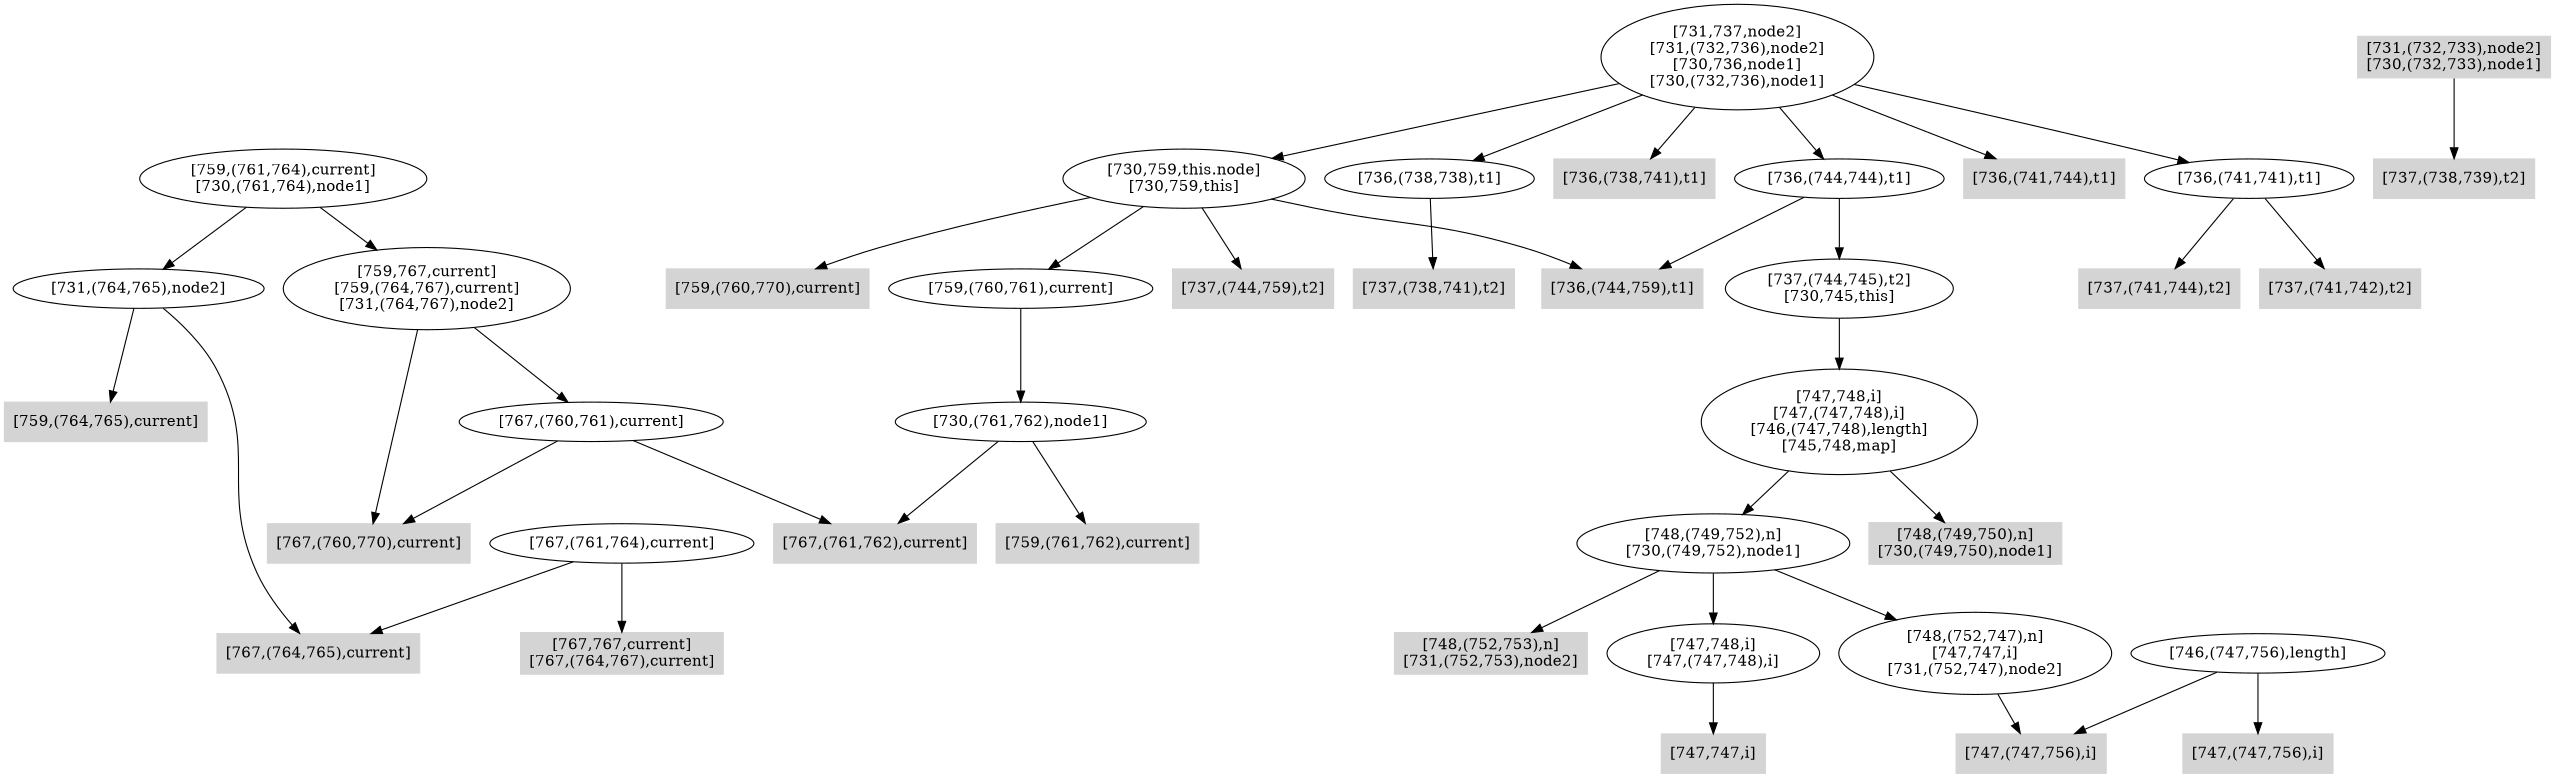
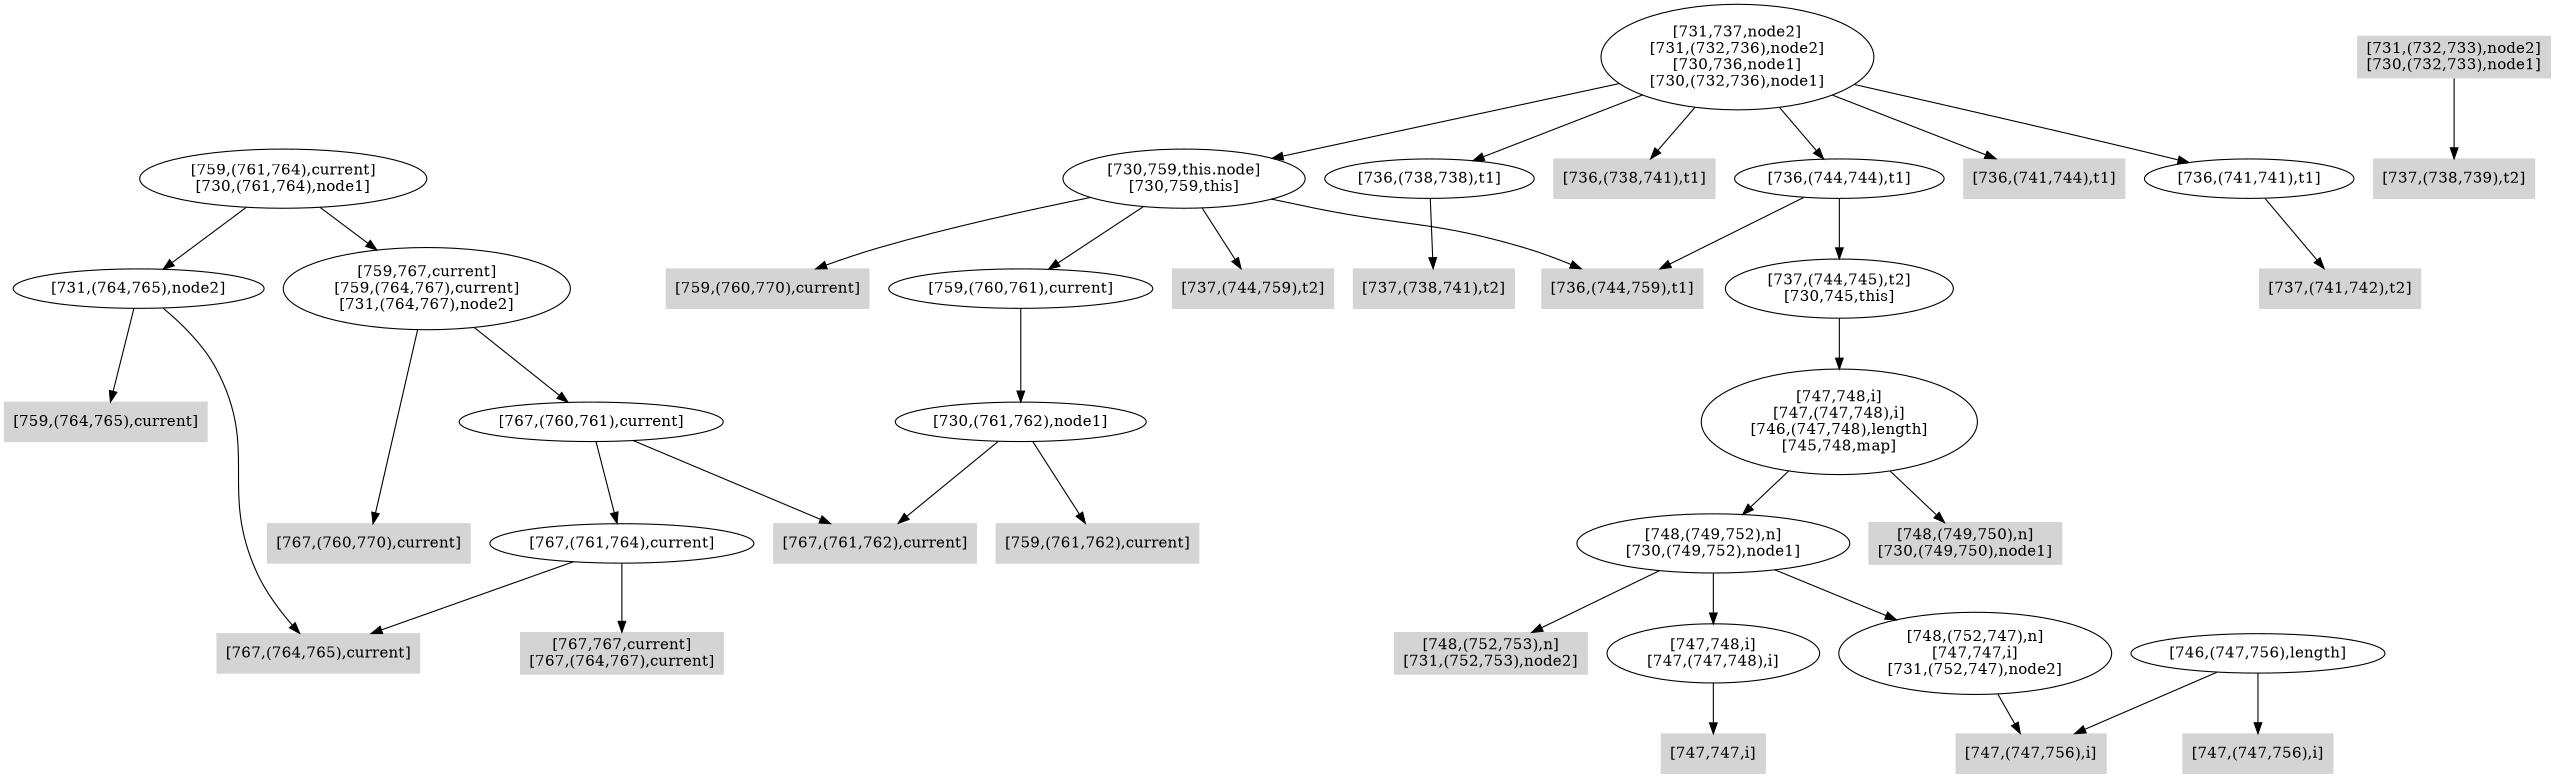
node "[737,(741,744),t2]": removed
edge "[767,(760,761),current]" -> "[767,(760,770),current]": now "[767,(760,761),current]" -> "[767,(761,764),current]"
